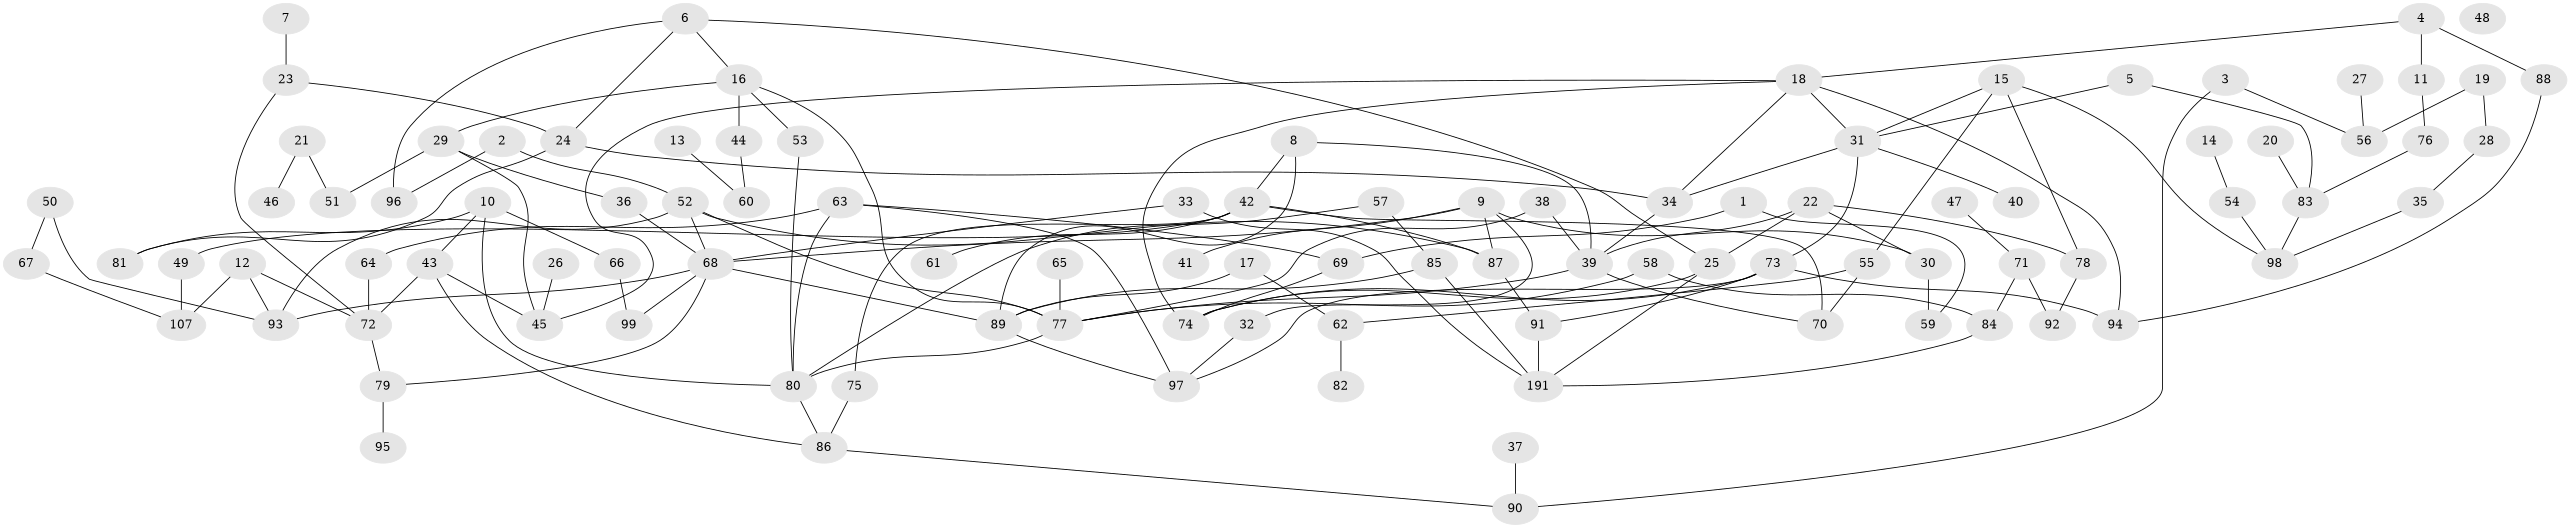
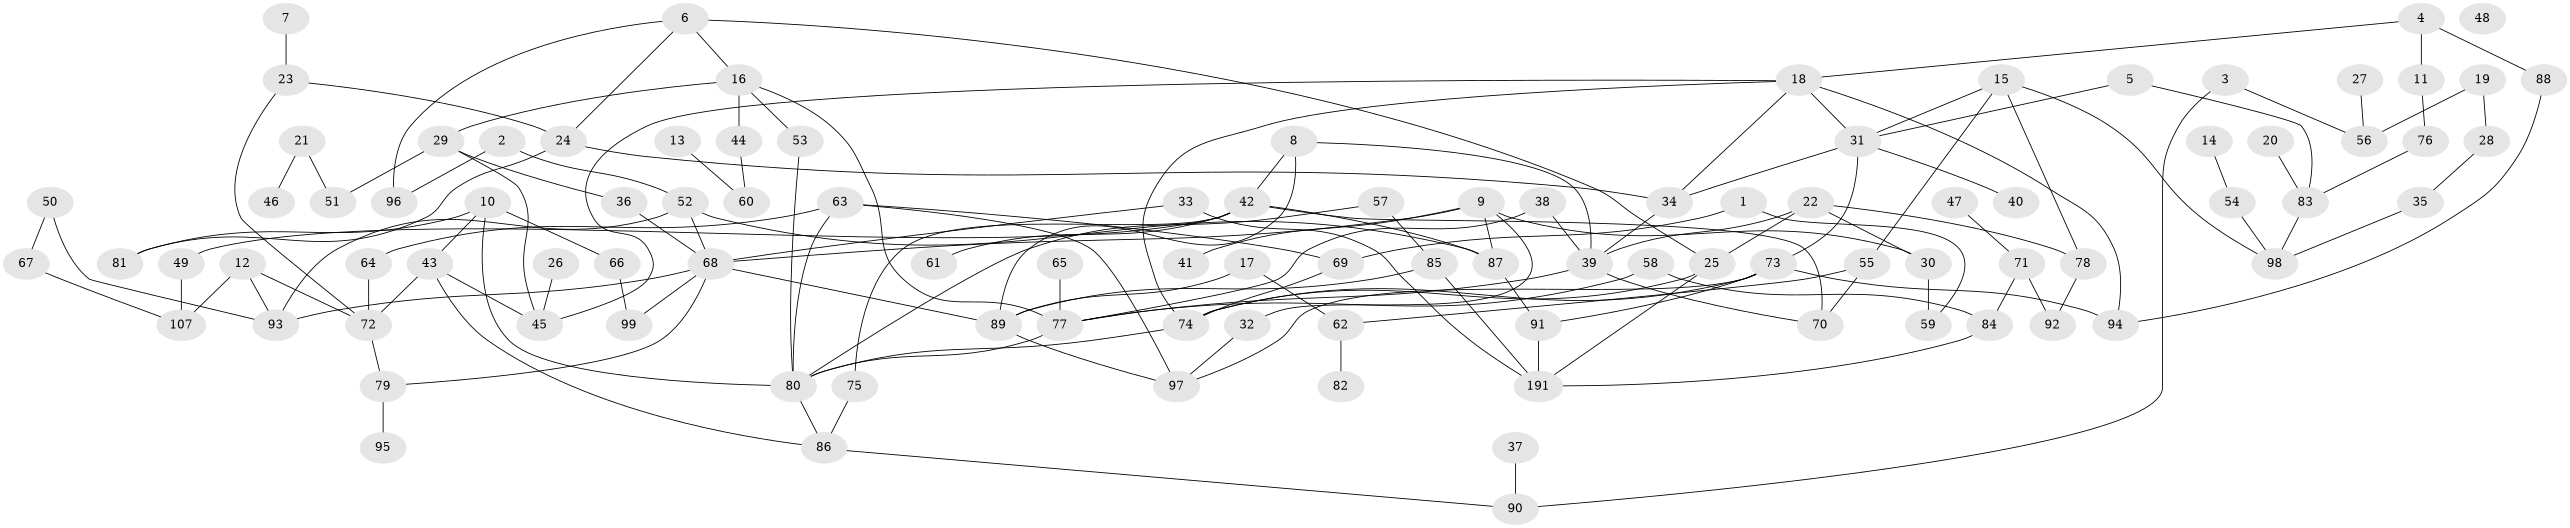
edge "52" -- "77": removed
edge "74" -- "80": added
